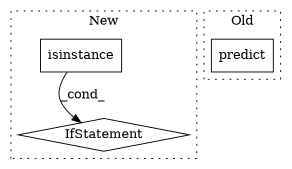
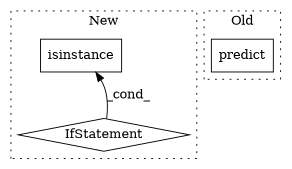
edge "isinstance" -> "IfStatement": reversed
